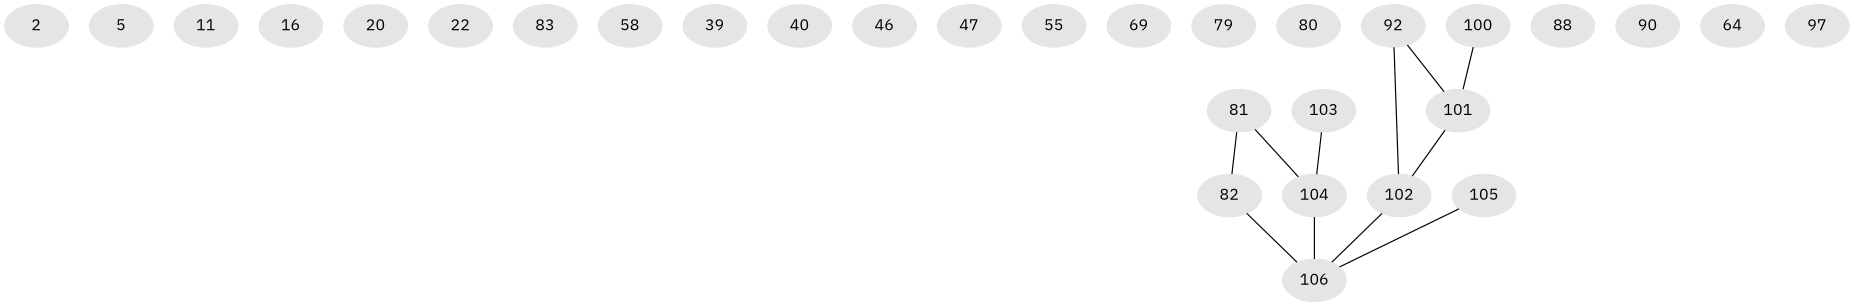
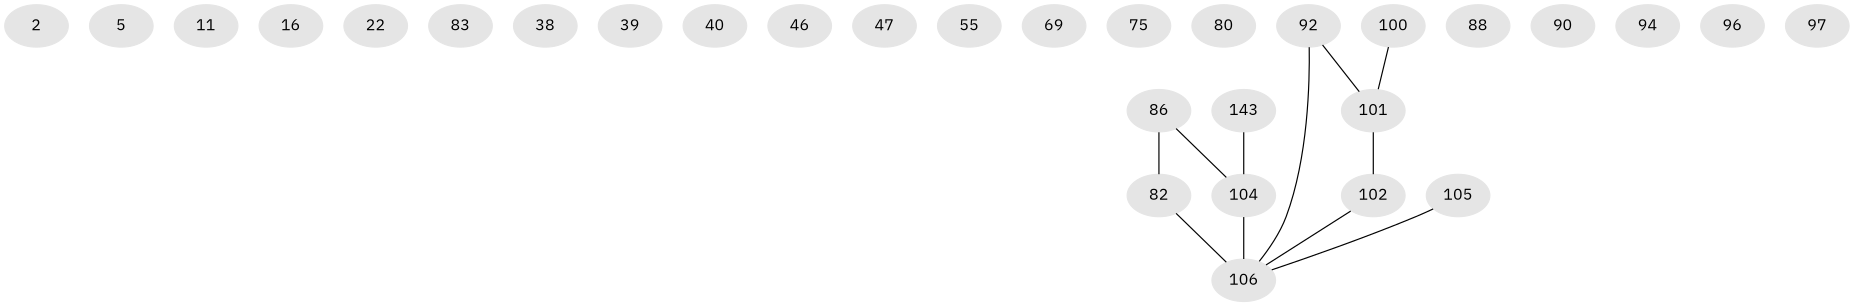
node "20": removed
node "58": label "58" -> "38"
node "79": label "79" -> "75"
node "64": label "64" -> "94"
node "96": added
node "81": label "81" -> "86"
node "103": label "103" -> "143"
edge "92" -- "102": now "92" -- "106"
